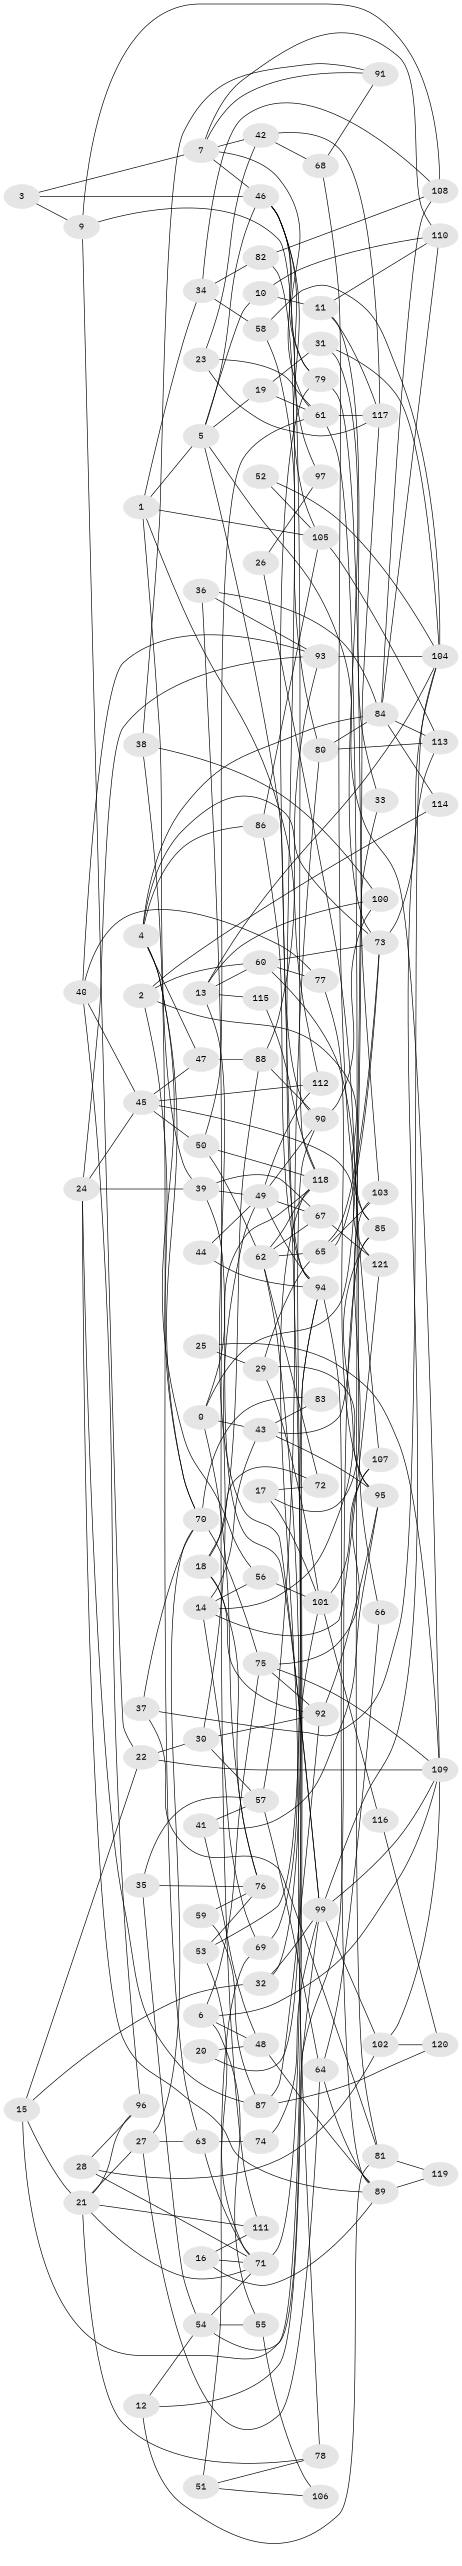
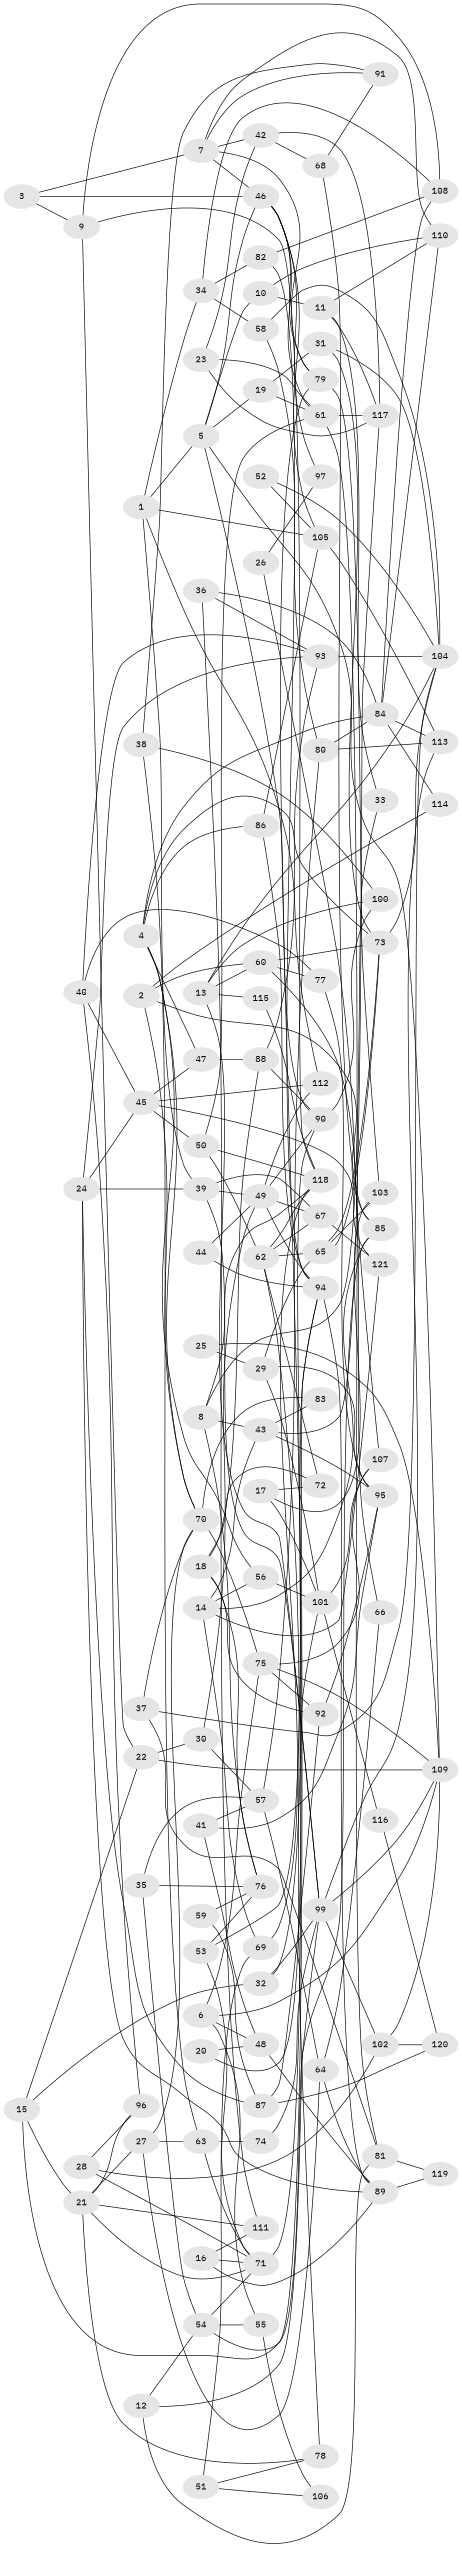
node "0": label "0" -> "8"
edge "92" -- "30": removed
